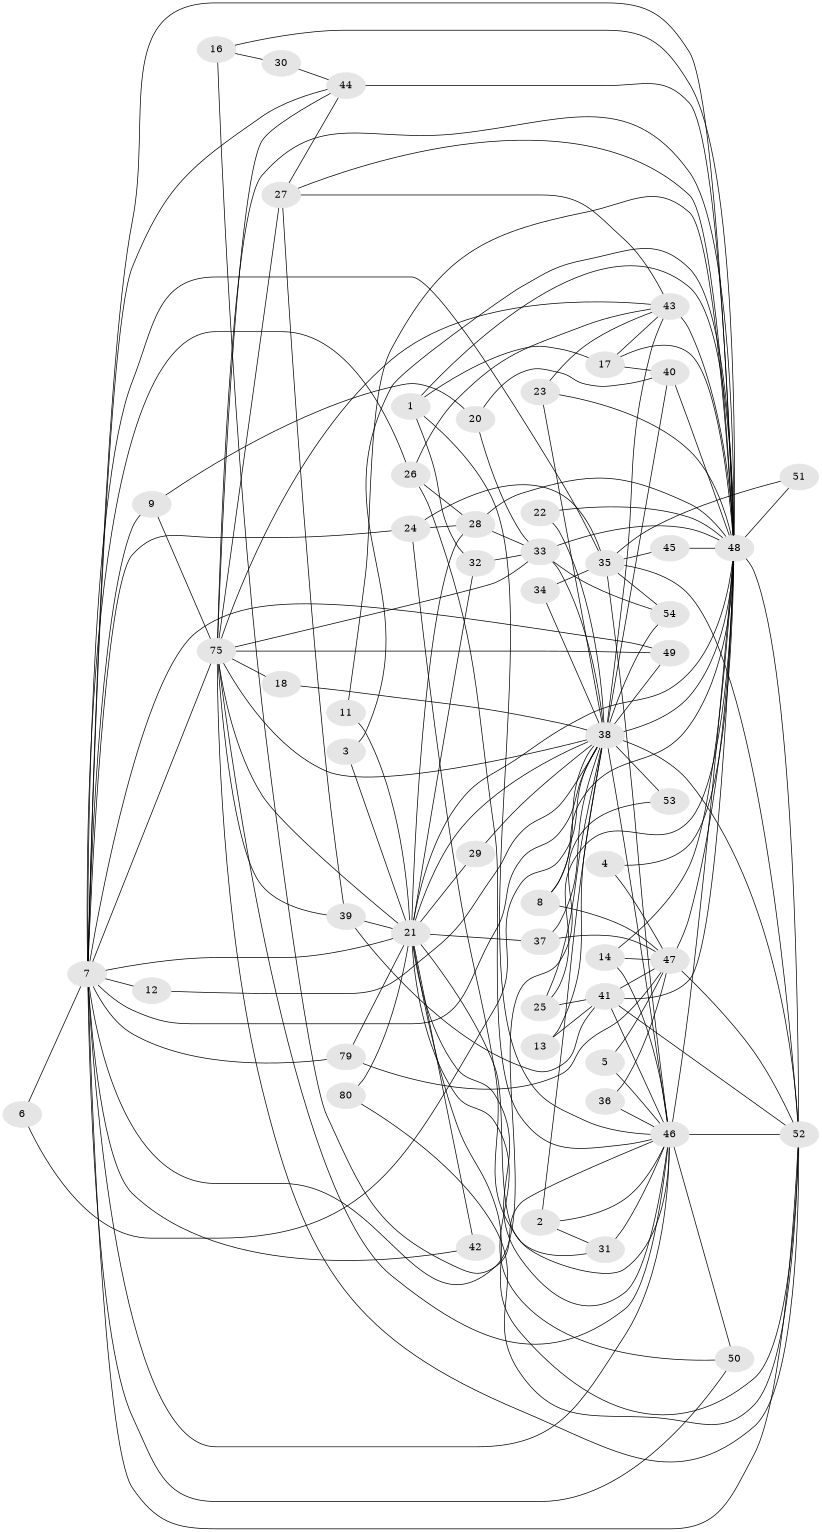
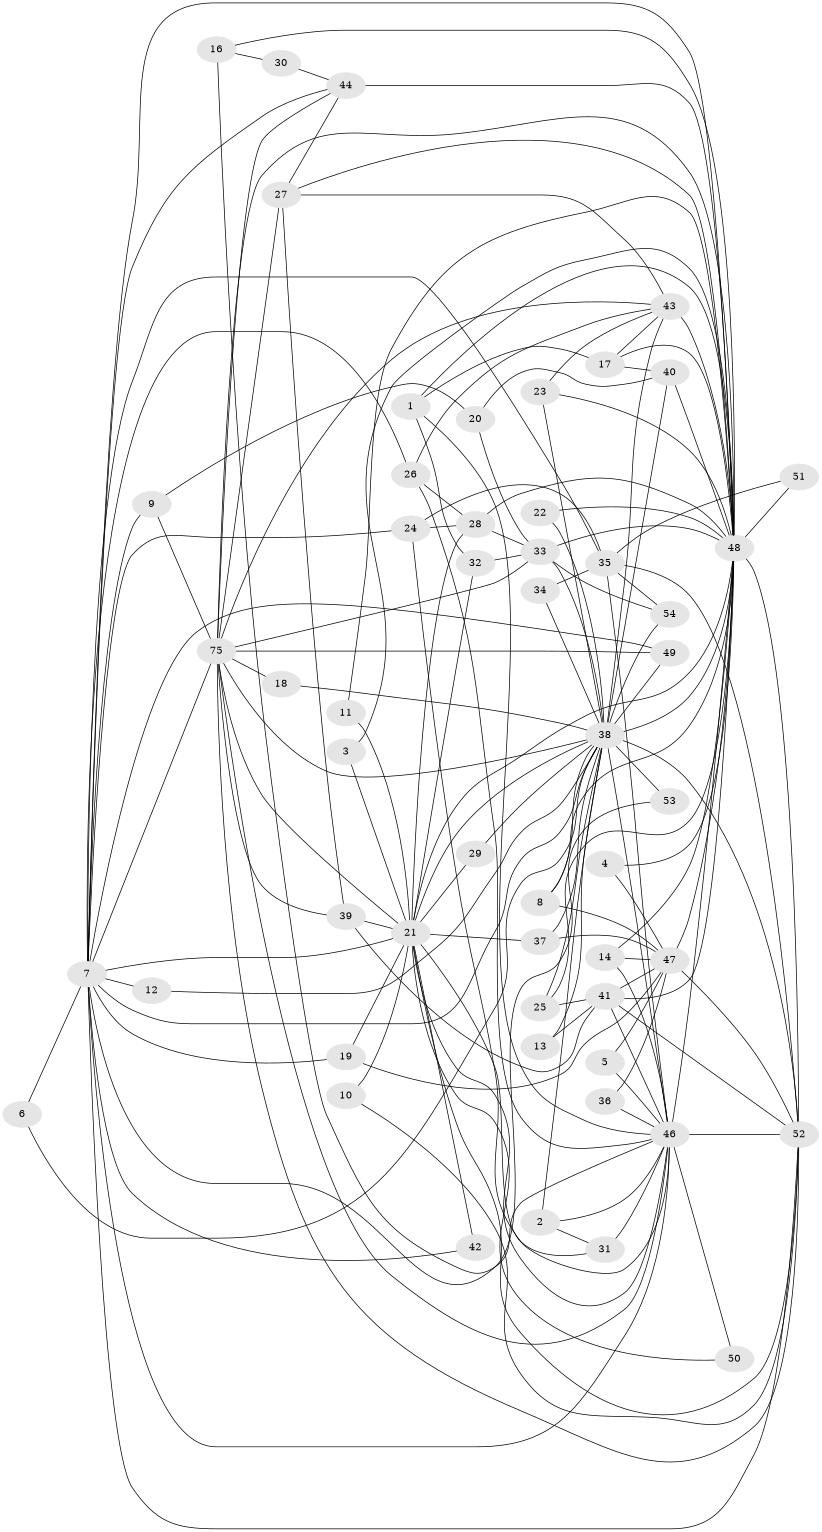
node "45": removed
node "79": label "79" -> "19"
node "80": label "80" -> "10"
edge "7" -- "50": removed
